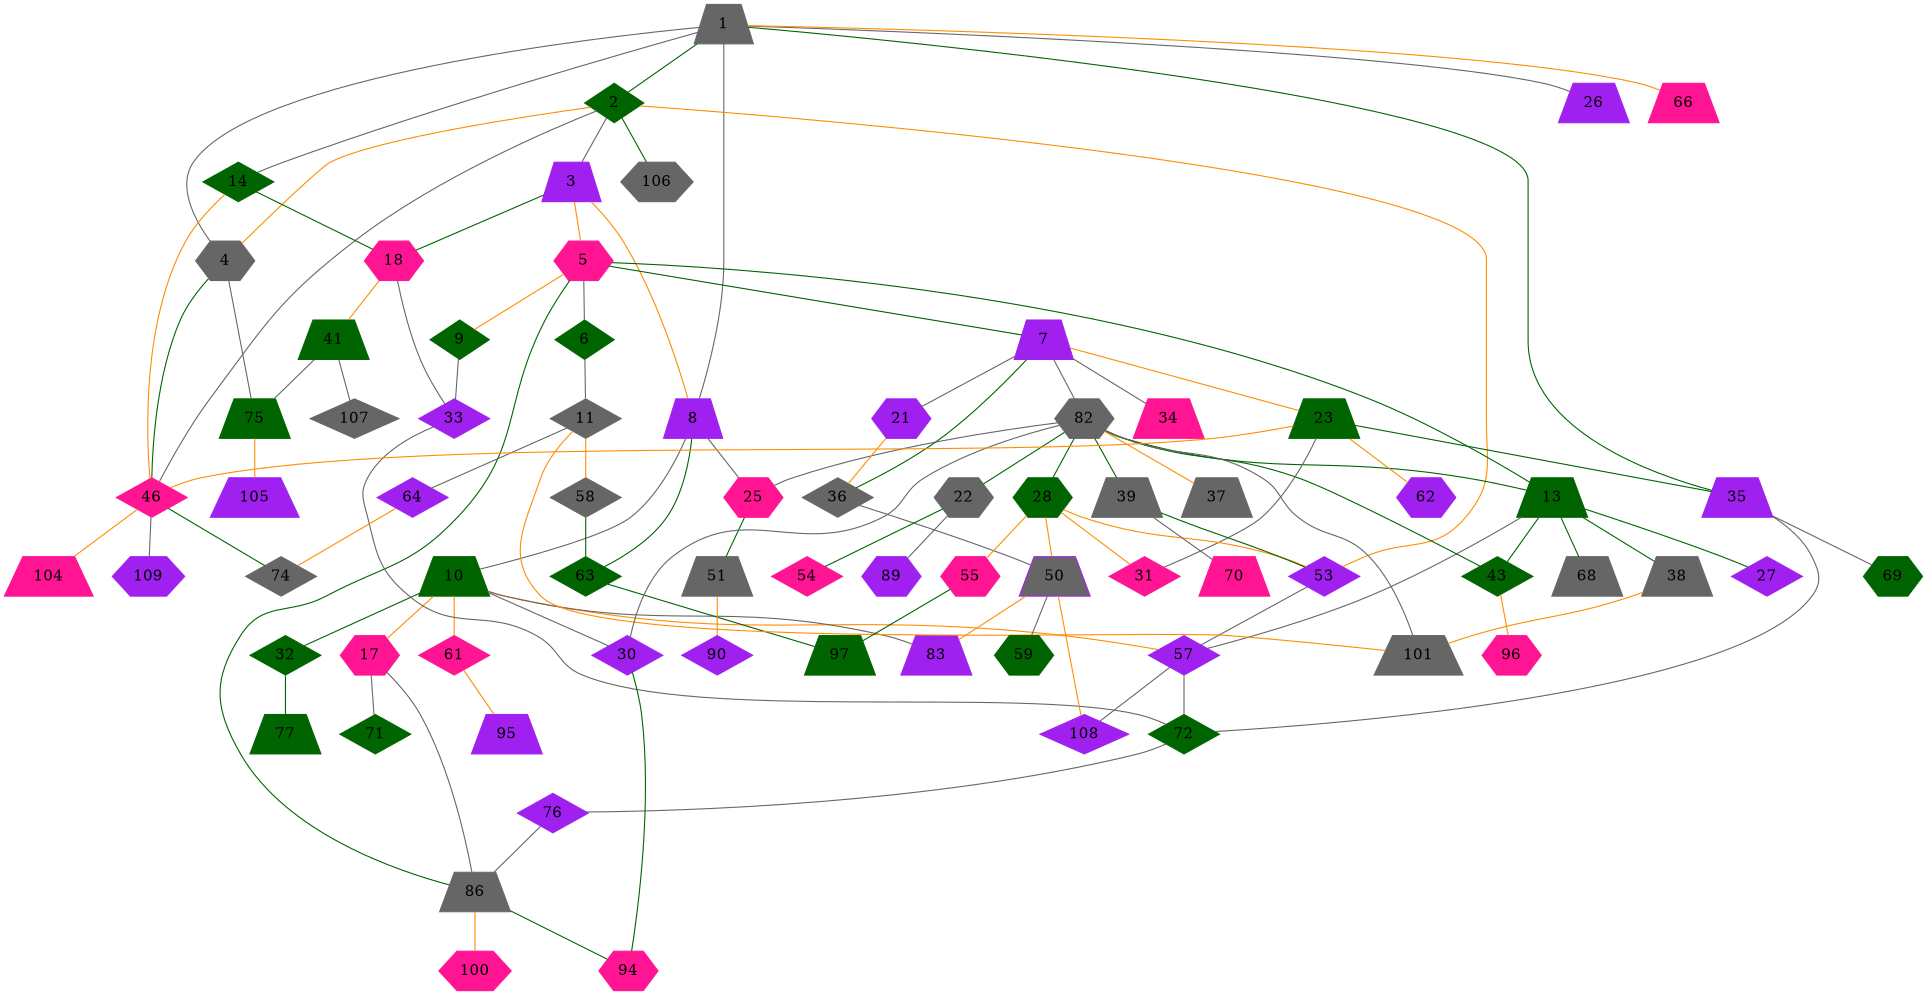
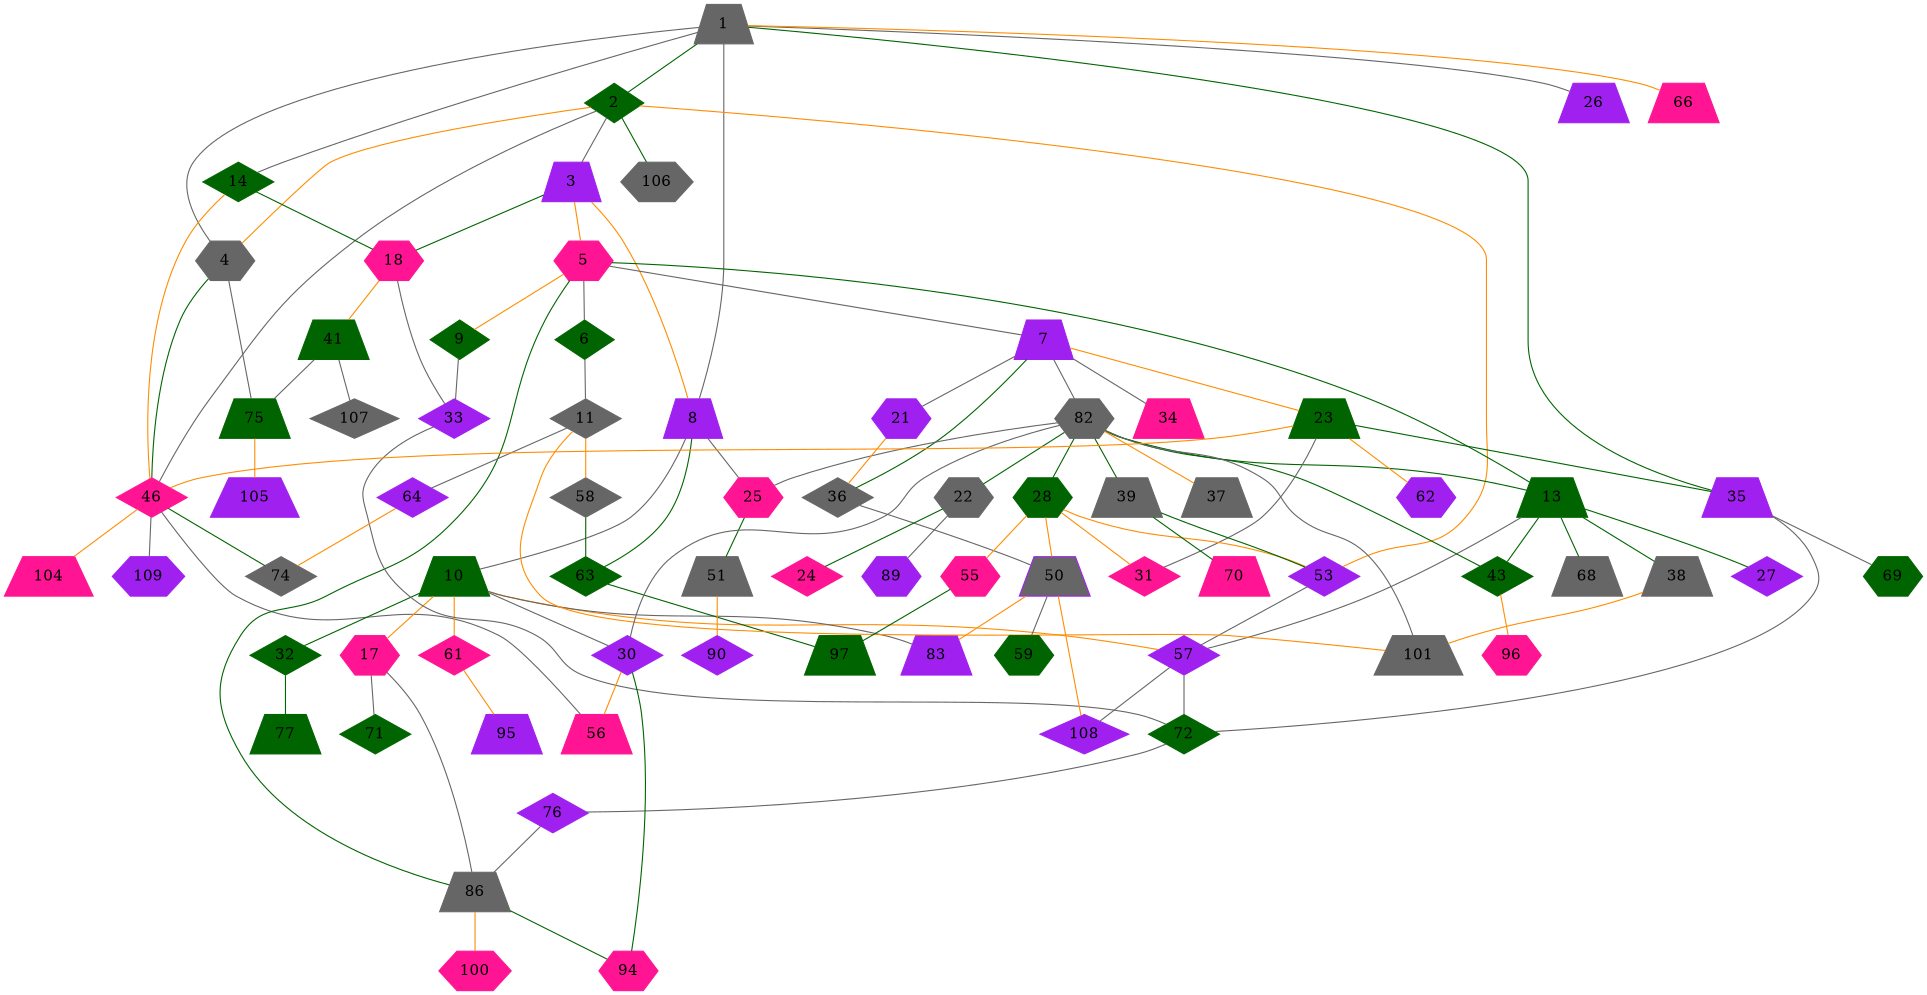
edge "5" -- "7": color darkgreen -> gray40
edge "39" -- "70": color gray40 -> darkgreen
node "54": label "54" -> "24"
node "56": added
